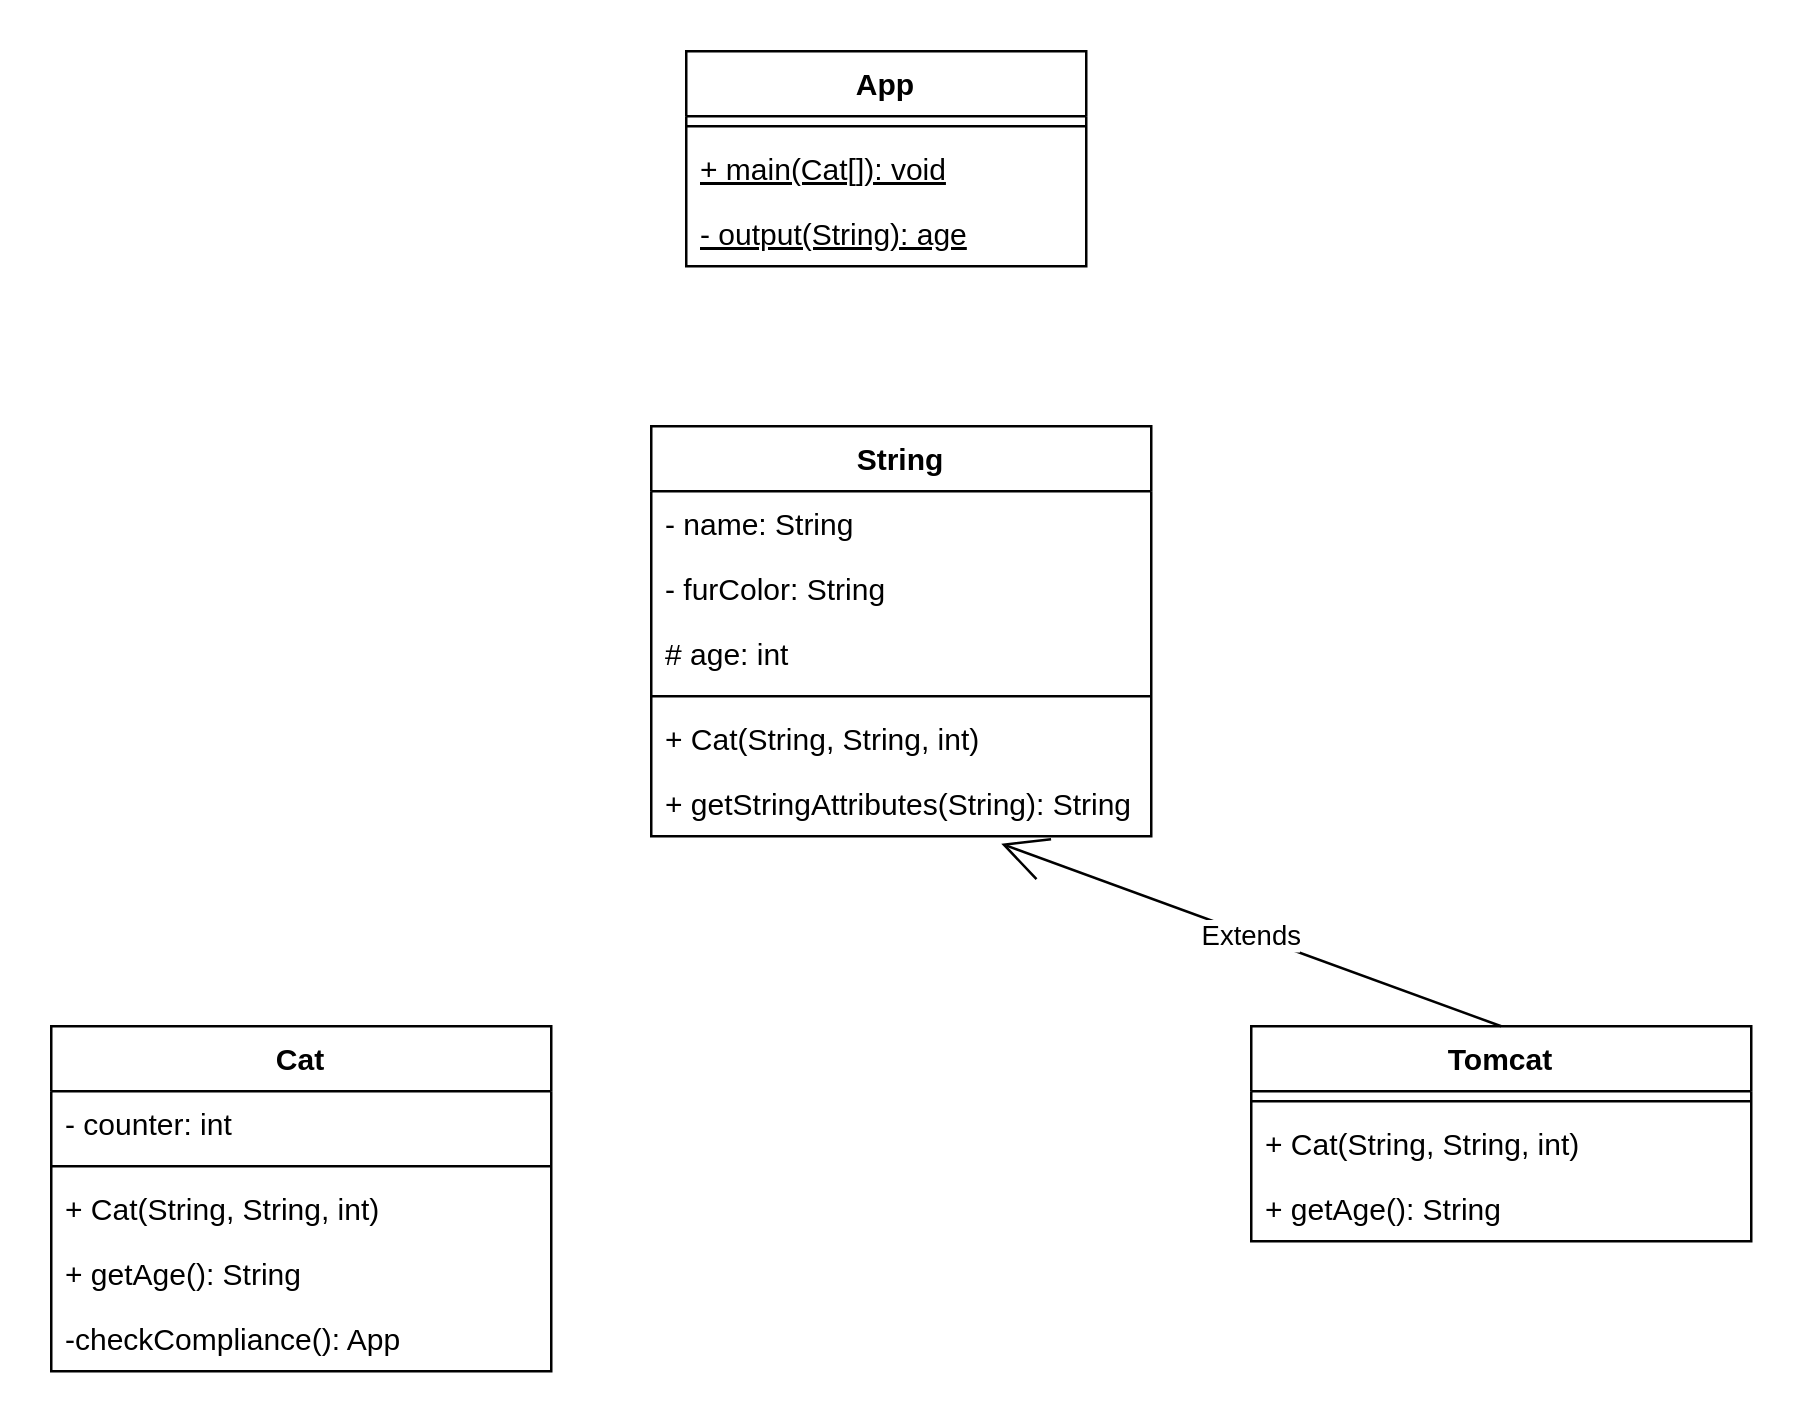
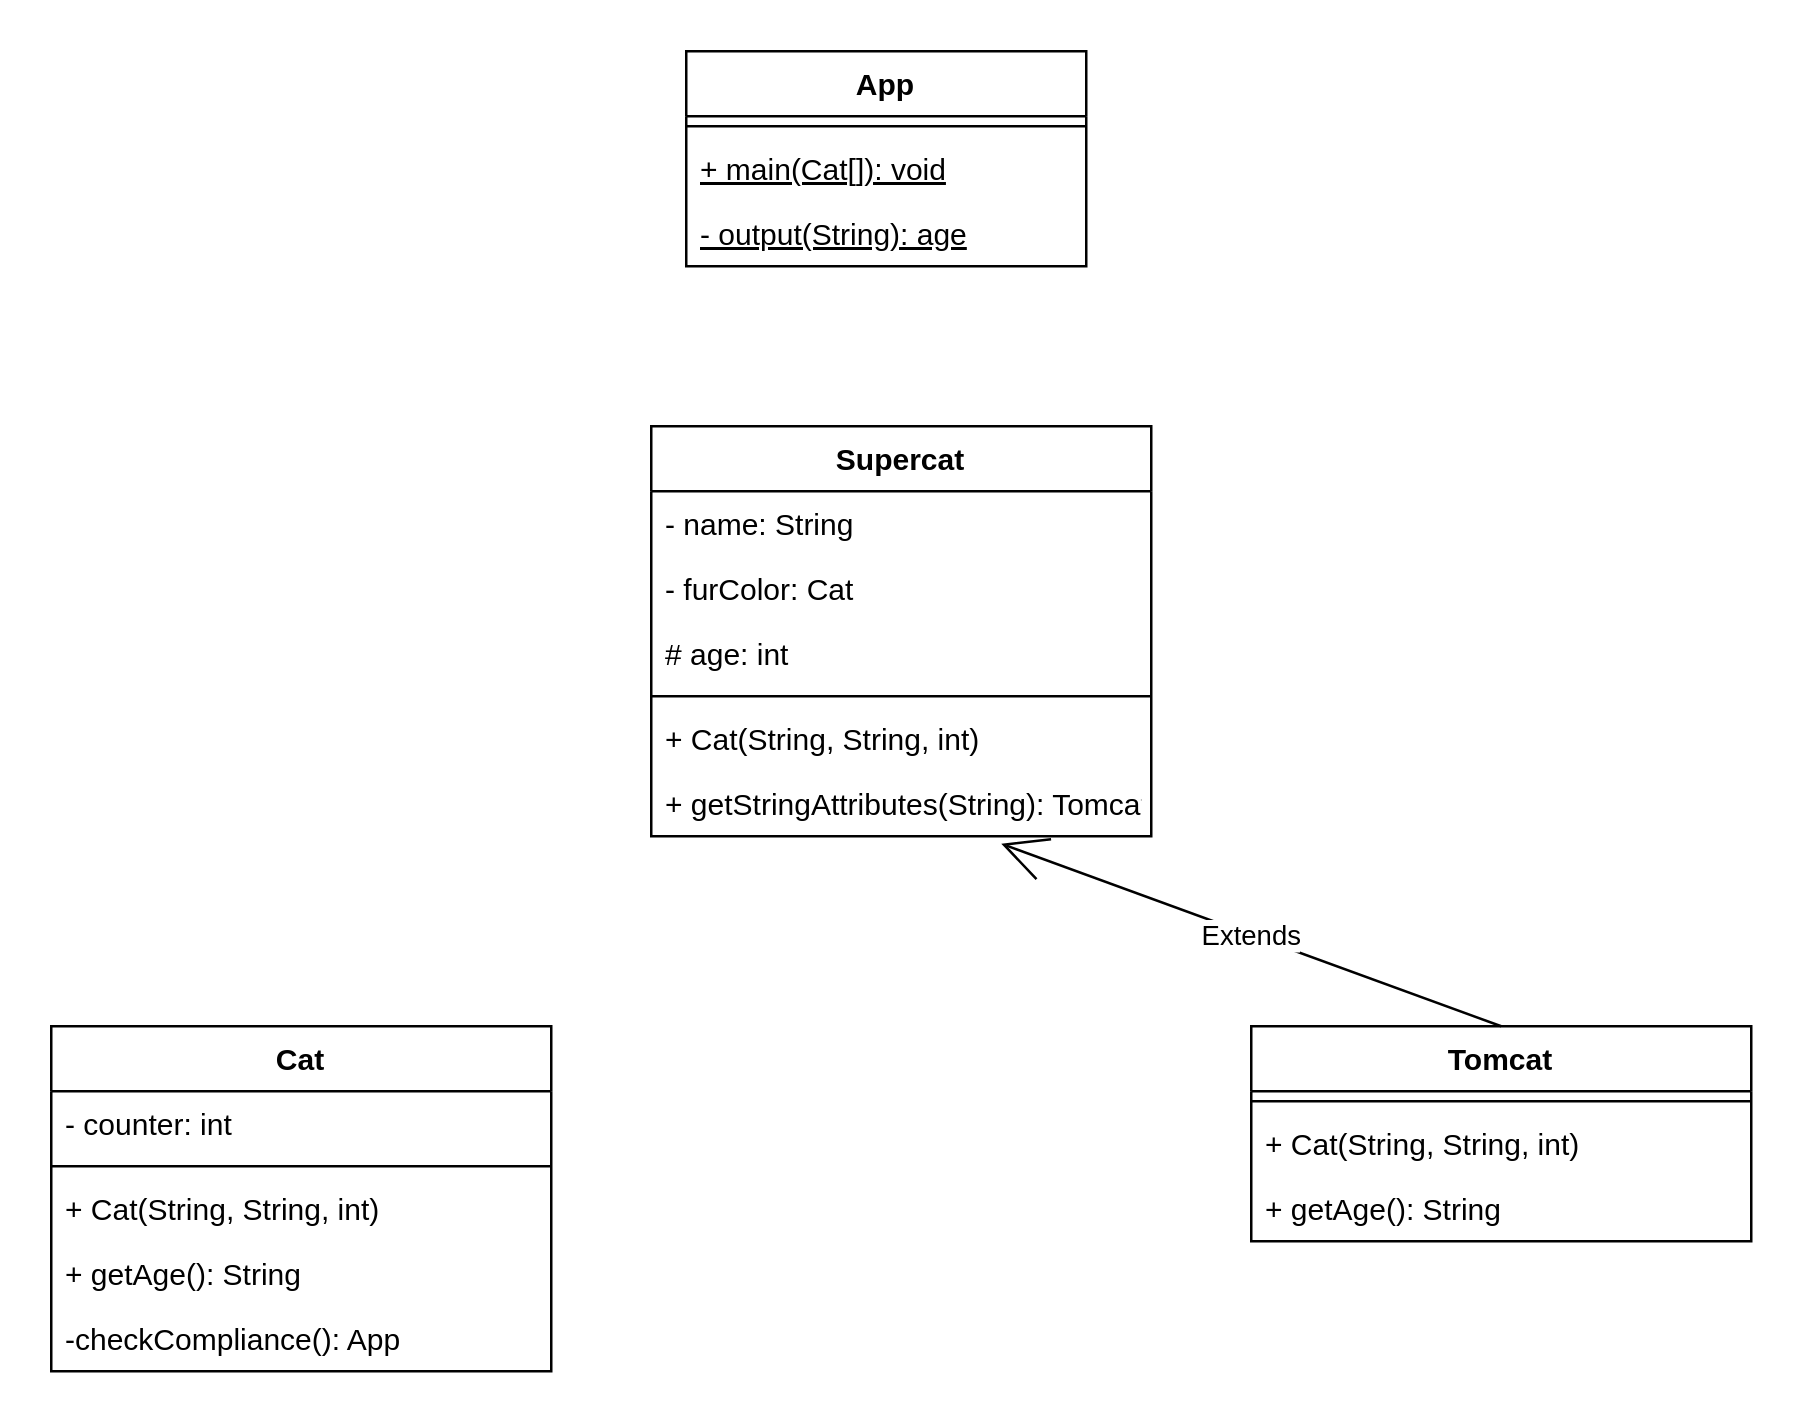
node "String": label "String" -> "Supercat"
node "- furColor: String": label "- furColor: String" -> "- furColor: Cat"
node "+ getStringAttributes(String): String": label "+ getStringAttributes(String): String" -> "+ getStringAttributes(String): Tomcat"
